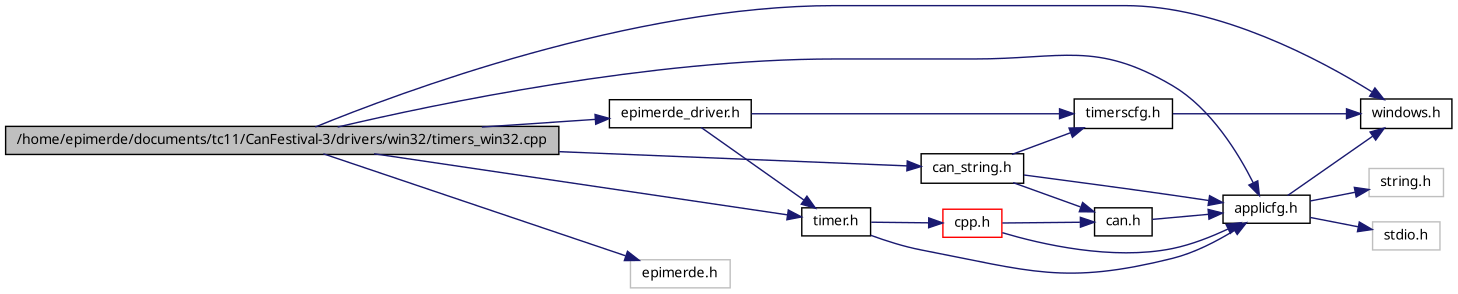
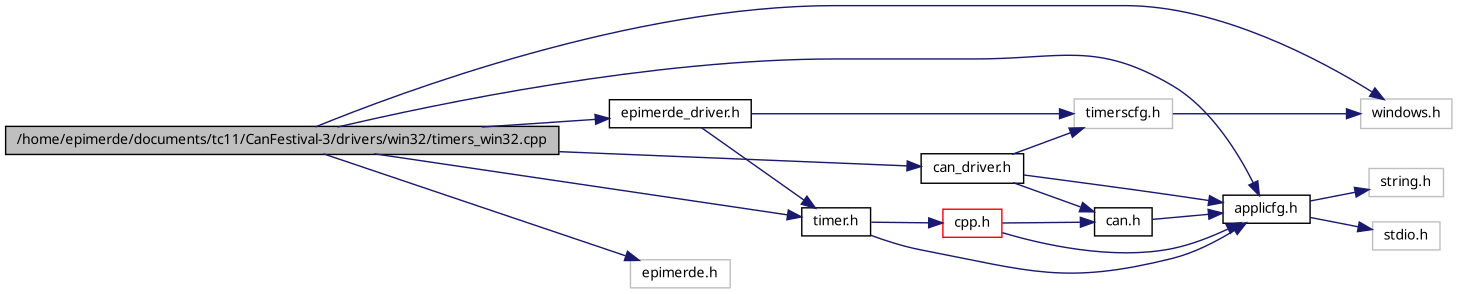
node "timerscfg.h": color black -> grey75
node "windows.h": color black -> grey75
edge "applicfg.h" -> "windows.h": removed
node "can_string.h": label "can_string.h" -> "can_driver.h"
